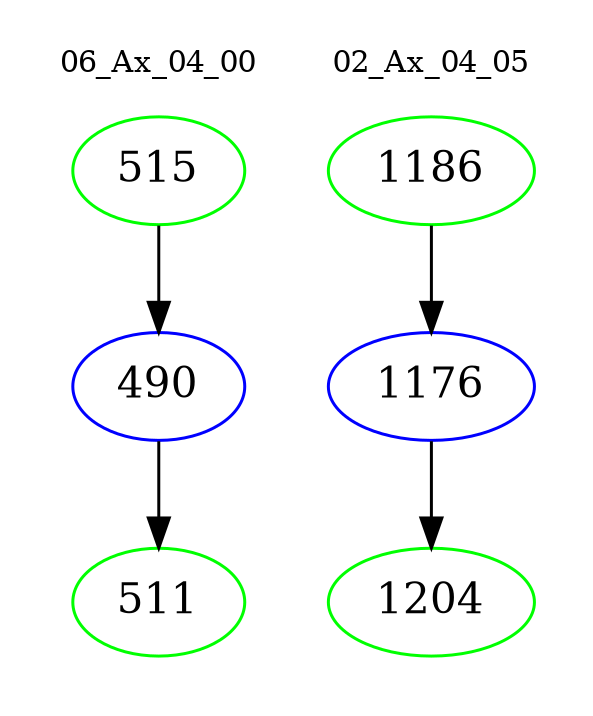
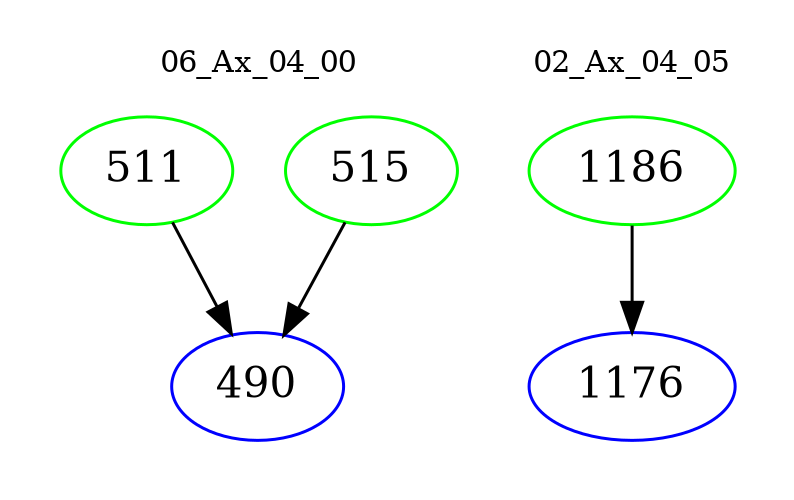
edge "490" -> "511": reversed
node "1204": removed
